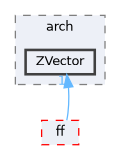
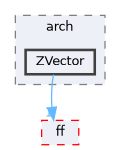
edge "ff" -> "ZVector": reversed
